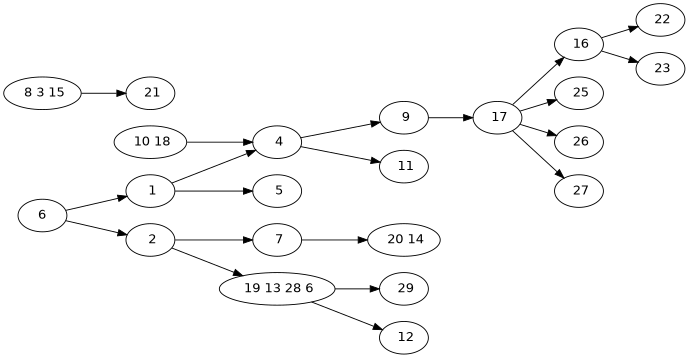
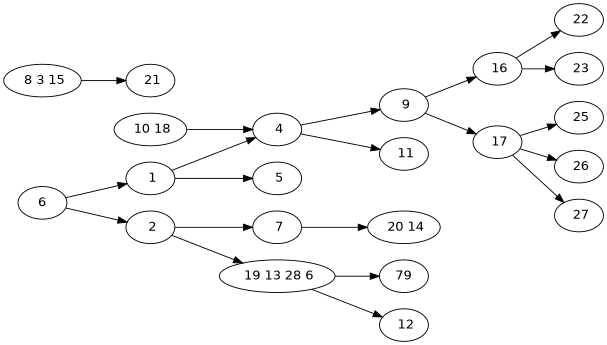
edge "17" -> "16": now "9" -> "16"
node "29": label "29" -> "79"
